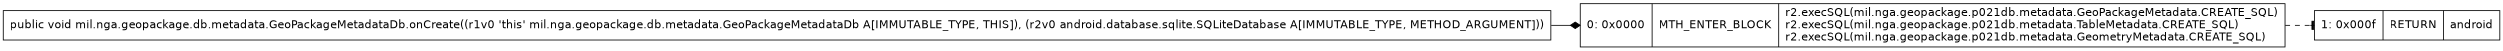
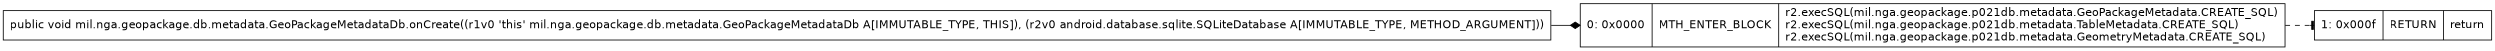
node "1: 0x000f": text "android" -> "return"
